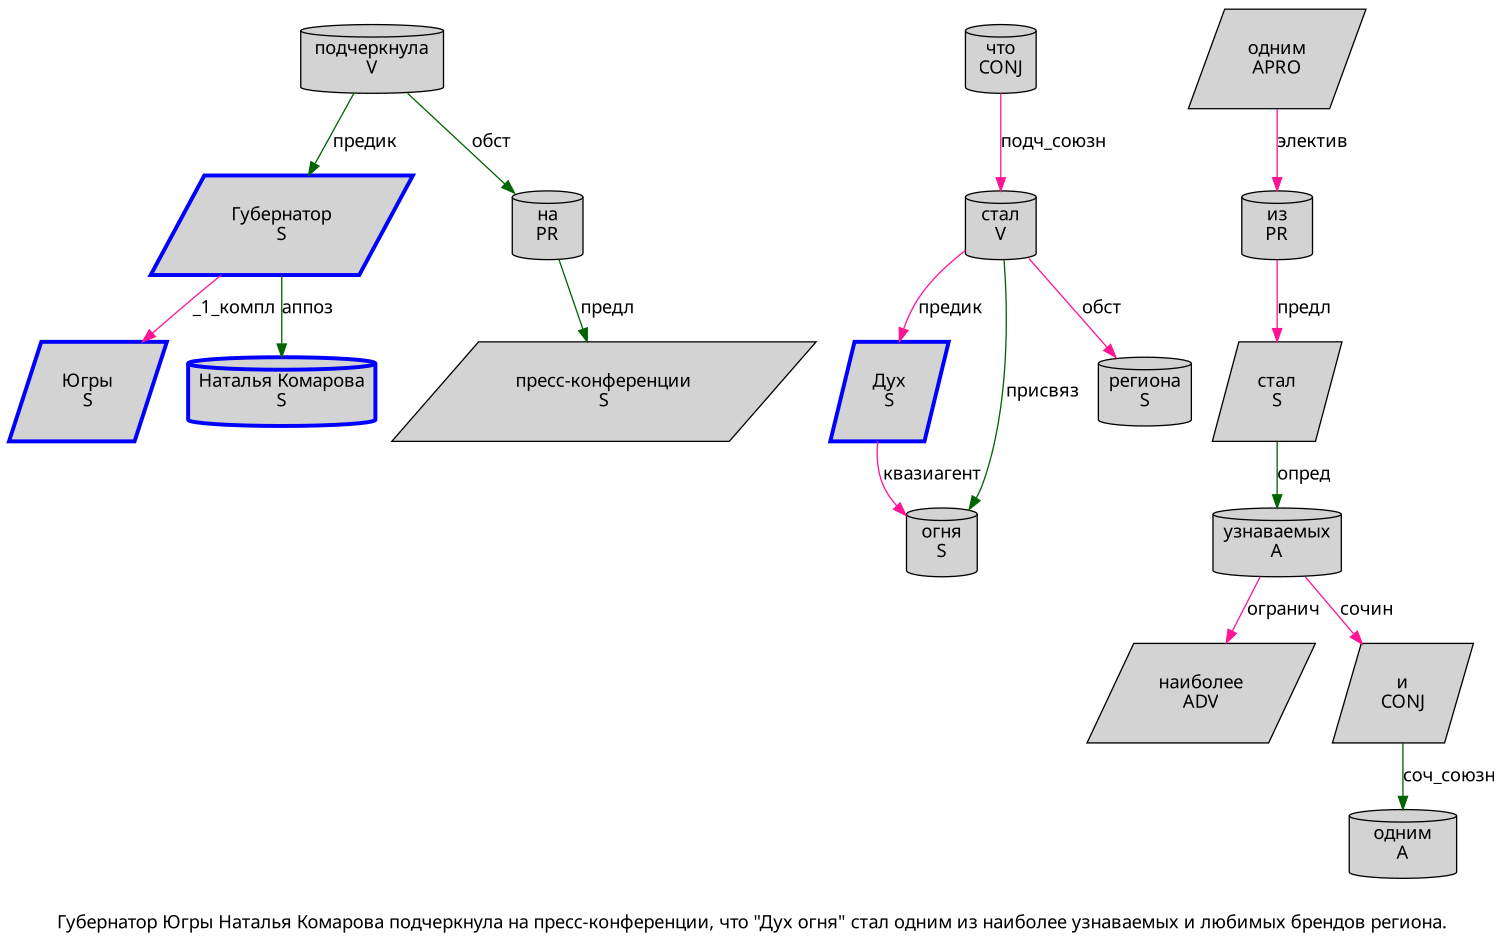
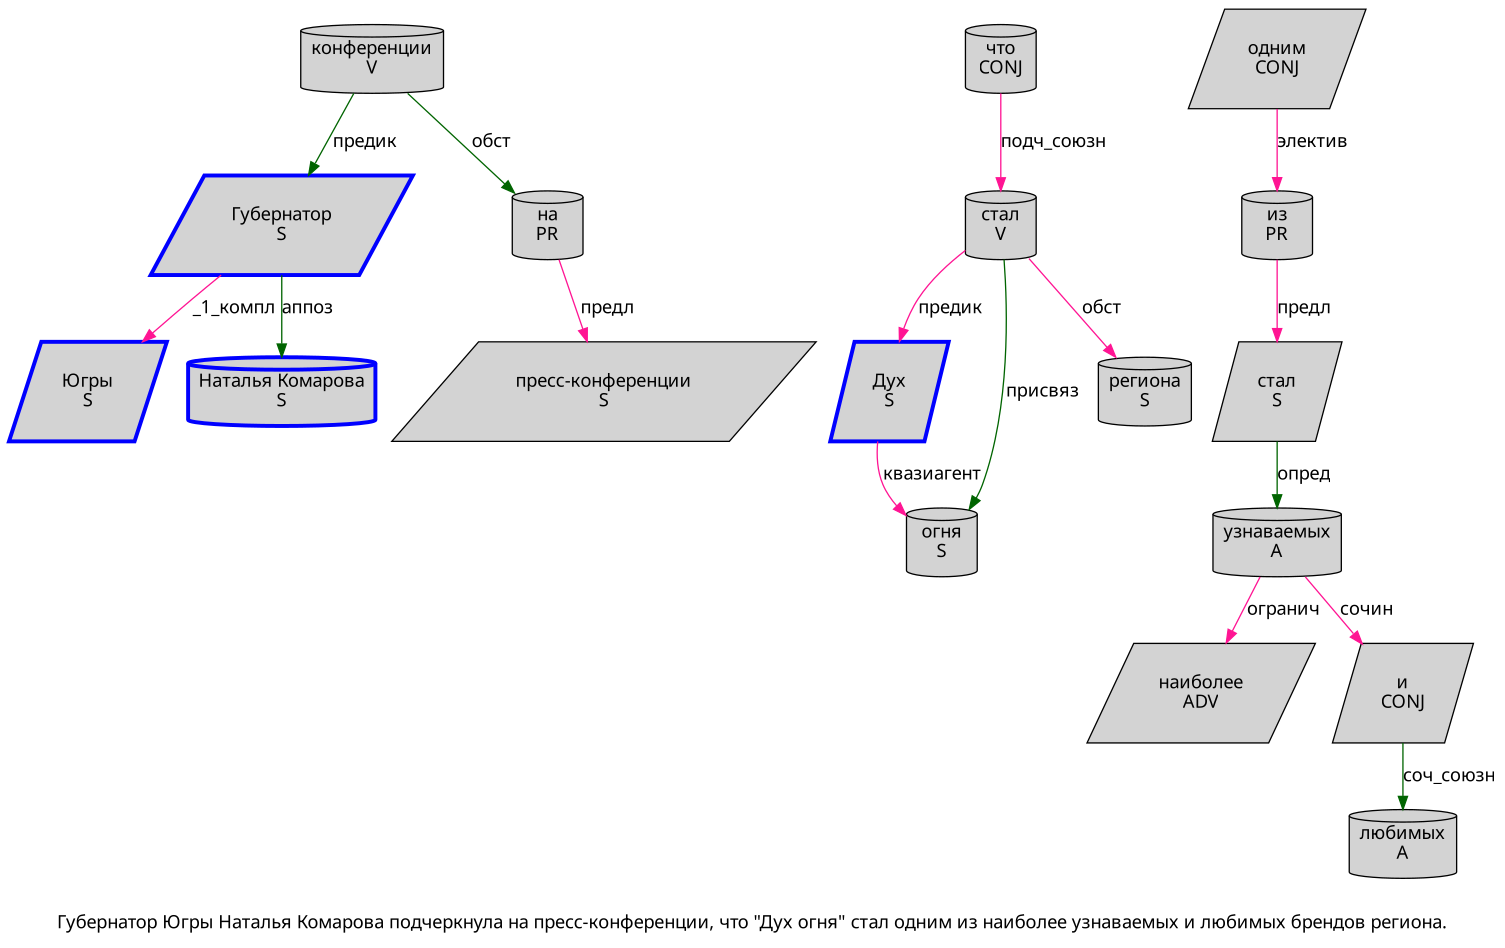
node "подчеркнула V": label "подчеркнула V" -> "конференции V"
node "одним APRO": label "одним APRO" -> "одним CONJ"
edge "на PR" -> "пресс-конференции S": color darkgreen -> deeppink
node "одним A": label "одним A" -> "любимых A"
